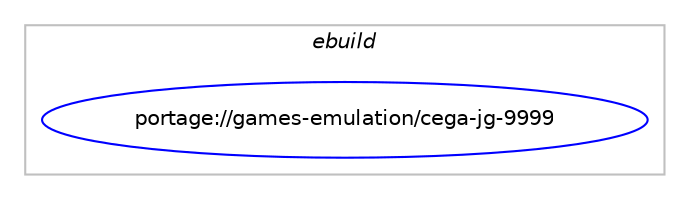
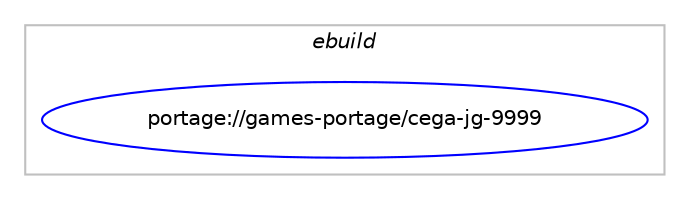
node "portage://games-emulation/cega-jg-9999": label "portage://games-emulation/cega-jg-9999" -> "portage://games-portage/cega-jg-9999"
